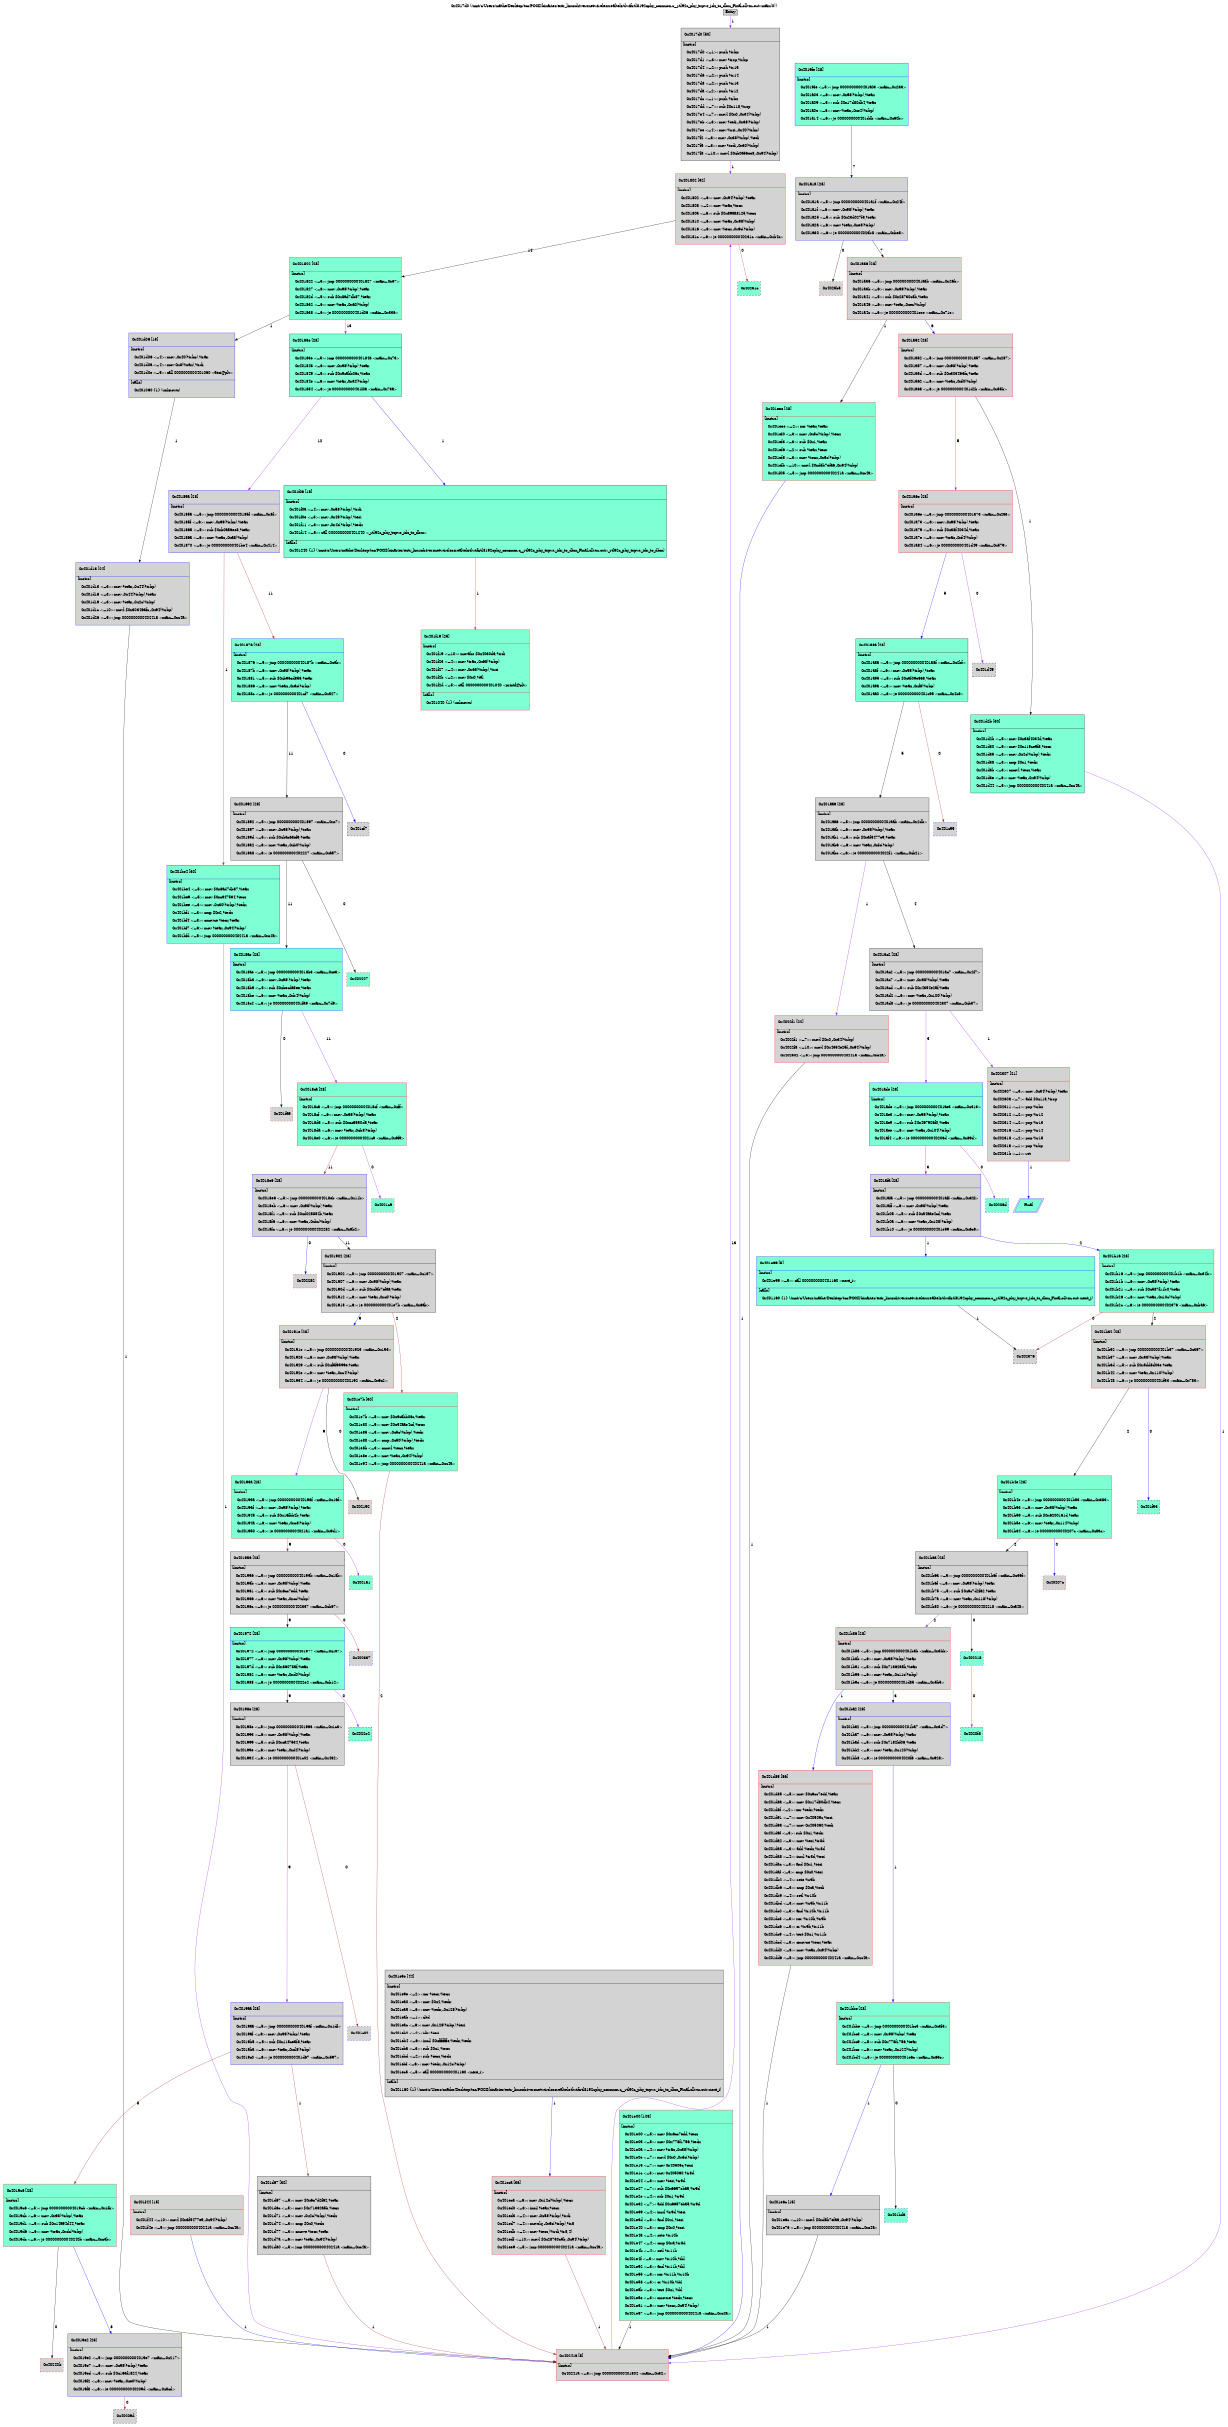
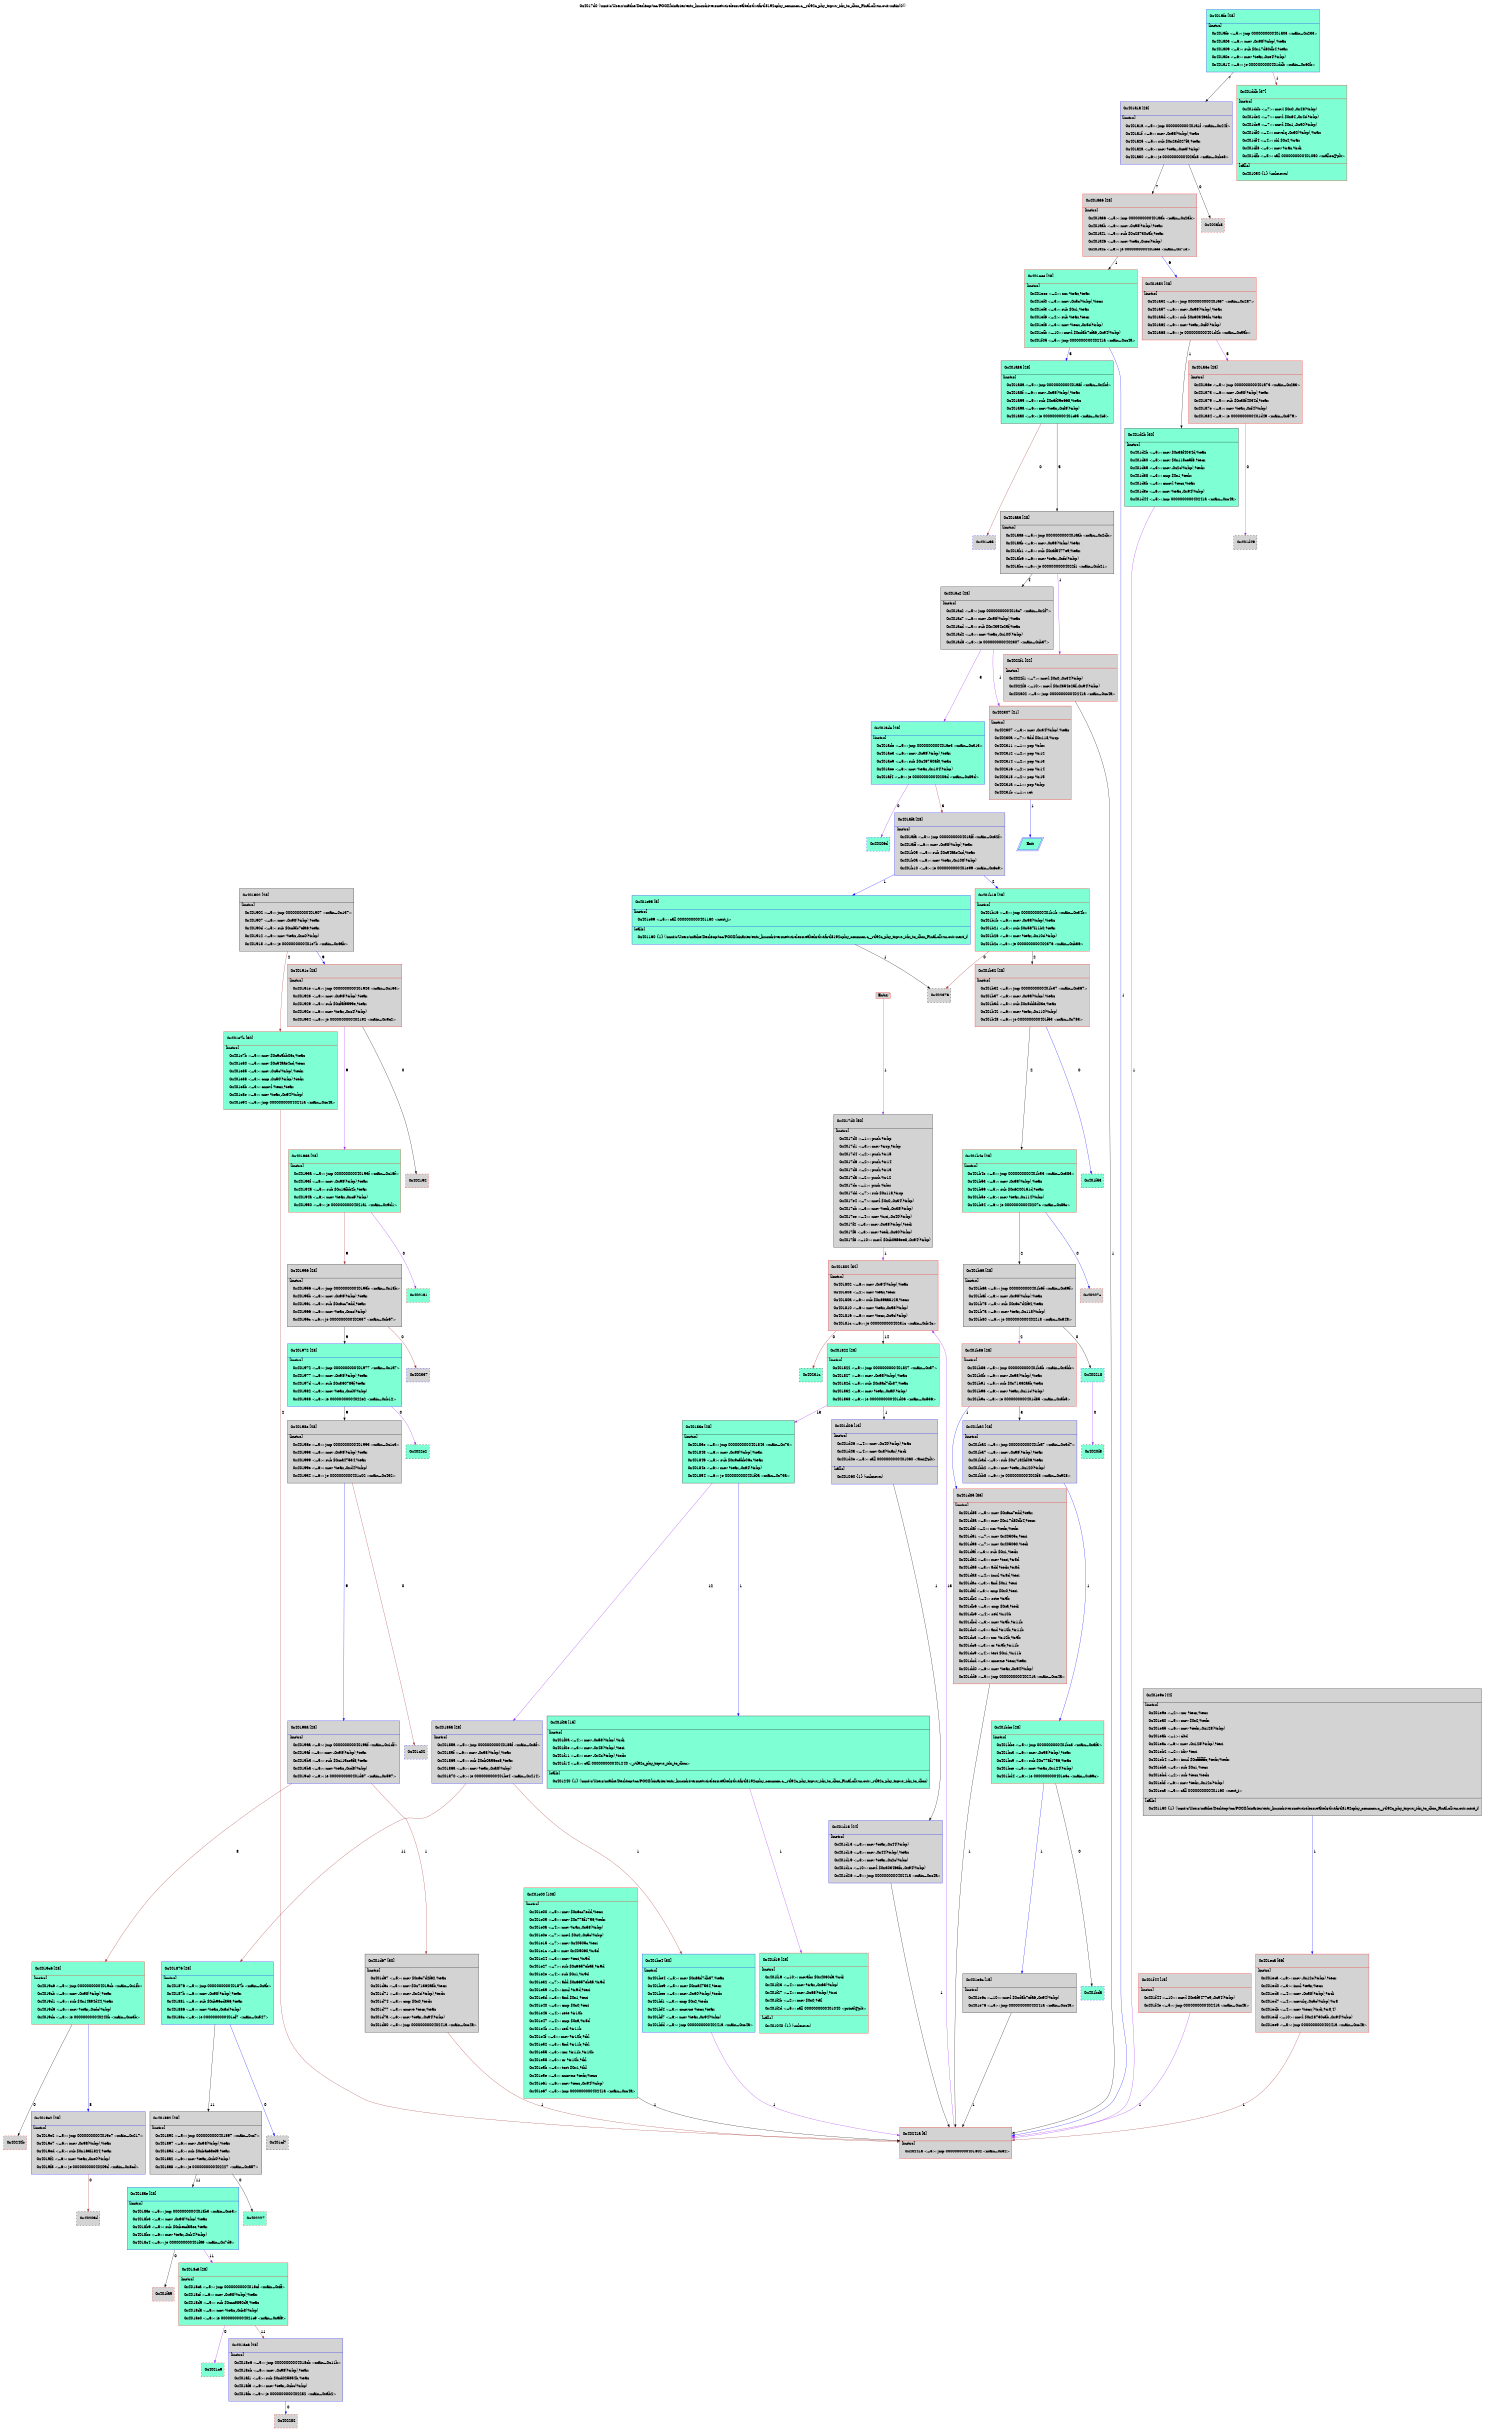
node "Entry": color black -> red
node "0x401ddb [37]": added
edge "0x401a6e [28]" -> "0x401a8a [28]": now "0x401eee [28]" -> "0x401a8a [28]"
node "Final": label "Final" -> "Exit"
edge "0x4018e6 [28]" -> "0x401902 [28]": removed, label "11"
edge "0x40198e [28]" -> "0x4019aa [28]": color purple -> blue
edge "0x401f44 [15]" -> "0x40241a [5]": color blue -> purple
